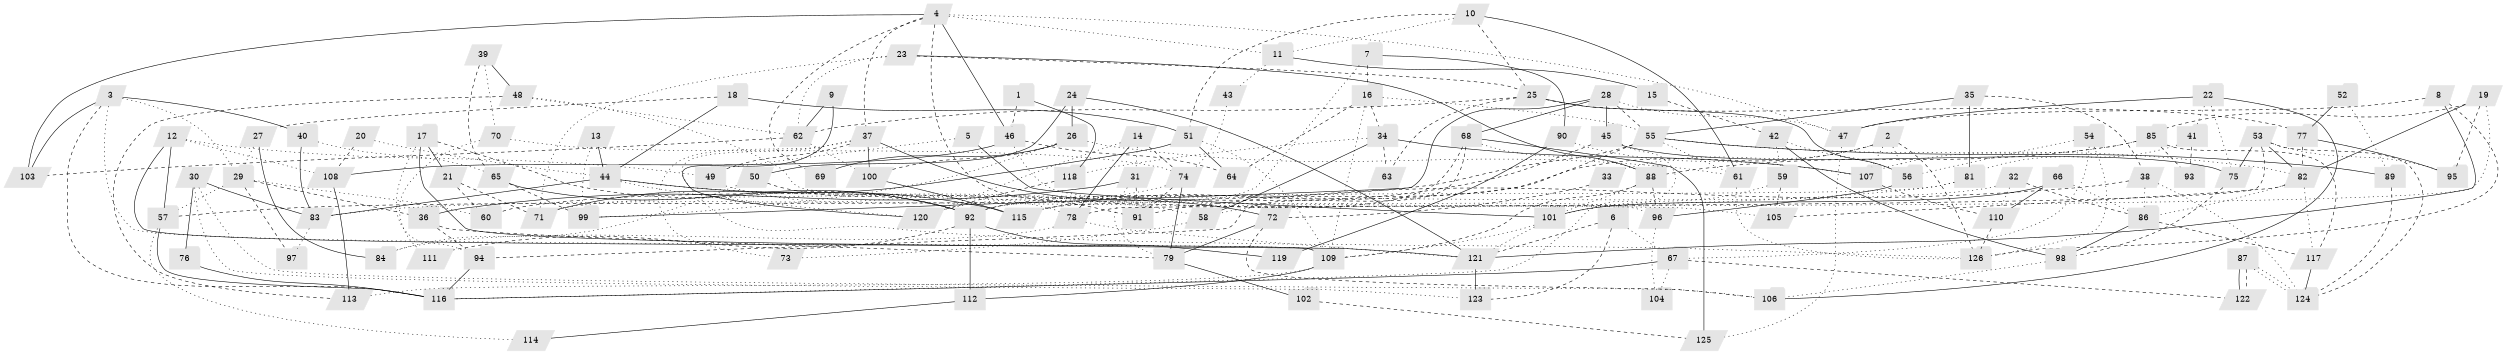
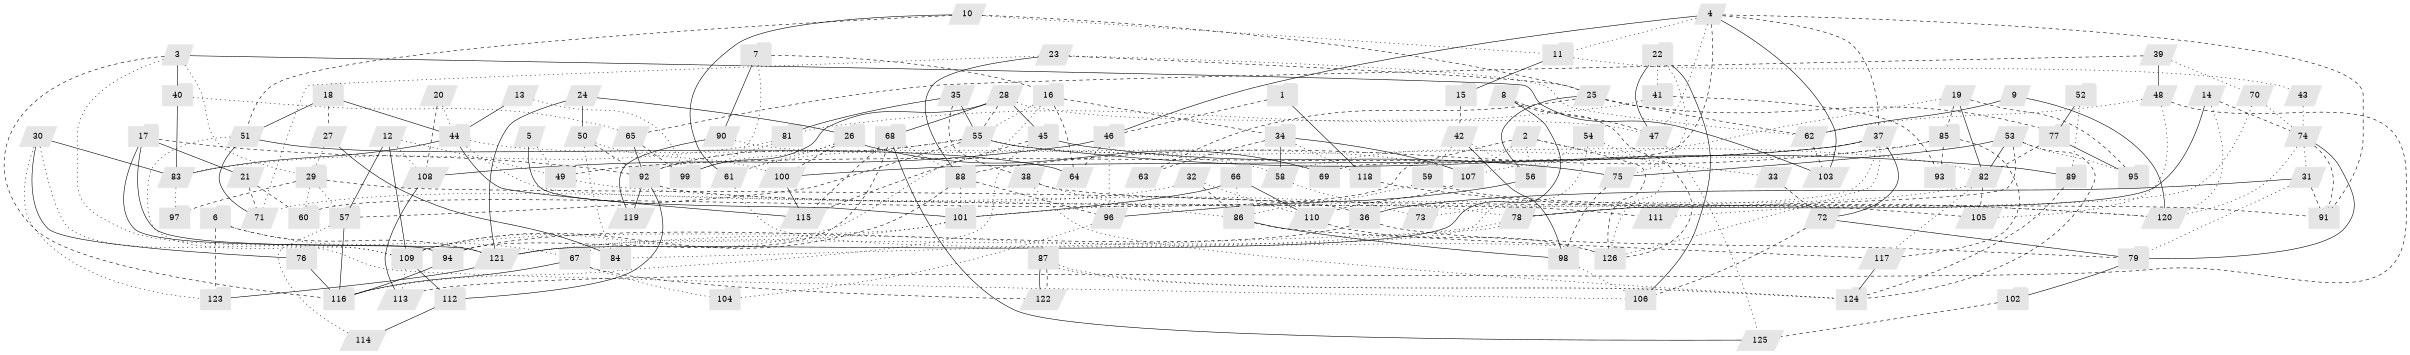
edge "62" -- "100": now "50" -- "100"
edge "14" -- "31": now "74" -- "31"
edge "17" -- "94": style dotted -> solid
